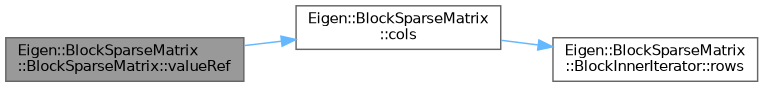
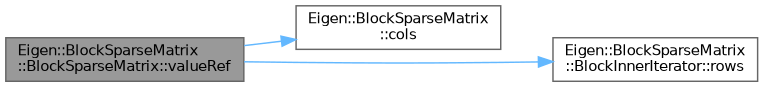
edge "Eigen::BlockSparseMatrix ::cols" -> "Eigen::BlockSparseMatrix ::BlockInnerIterator::rows": now "Eigen::BlockSparseMatrix ::BlockSparseMatrix::valueRef" -> "Eigen::BlockSparseMatrix ::BlockInnerIterator::rows"
